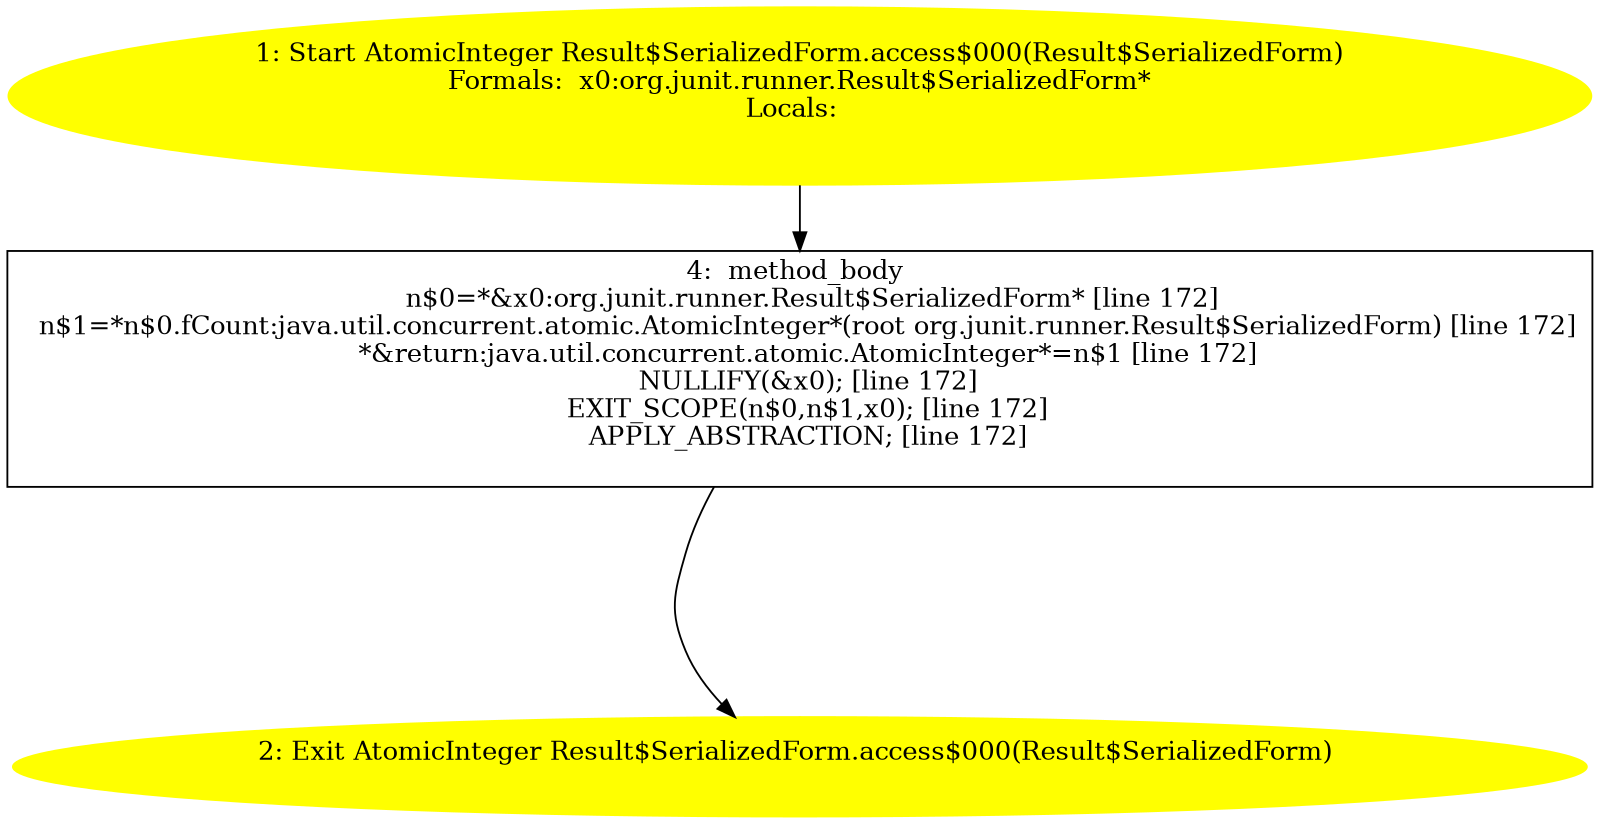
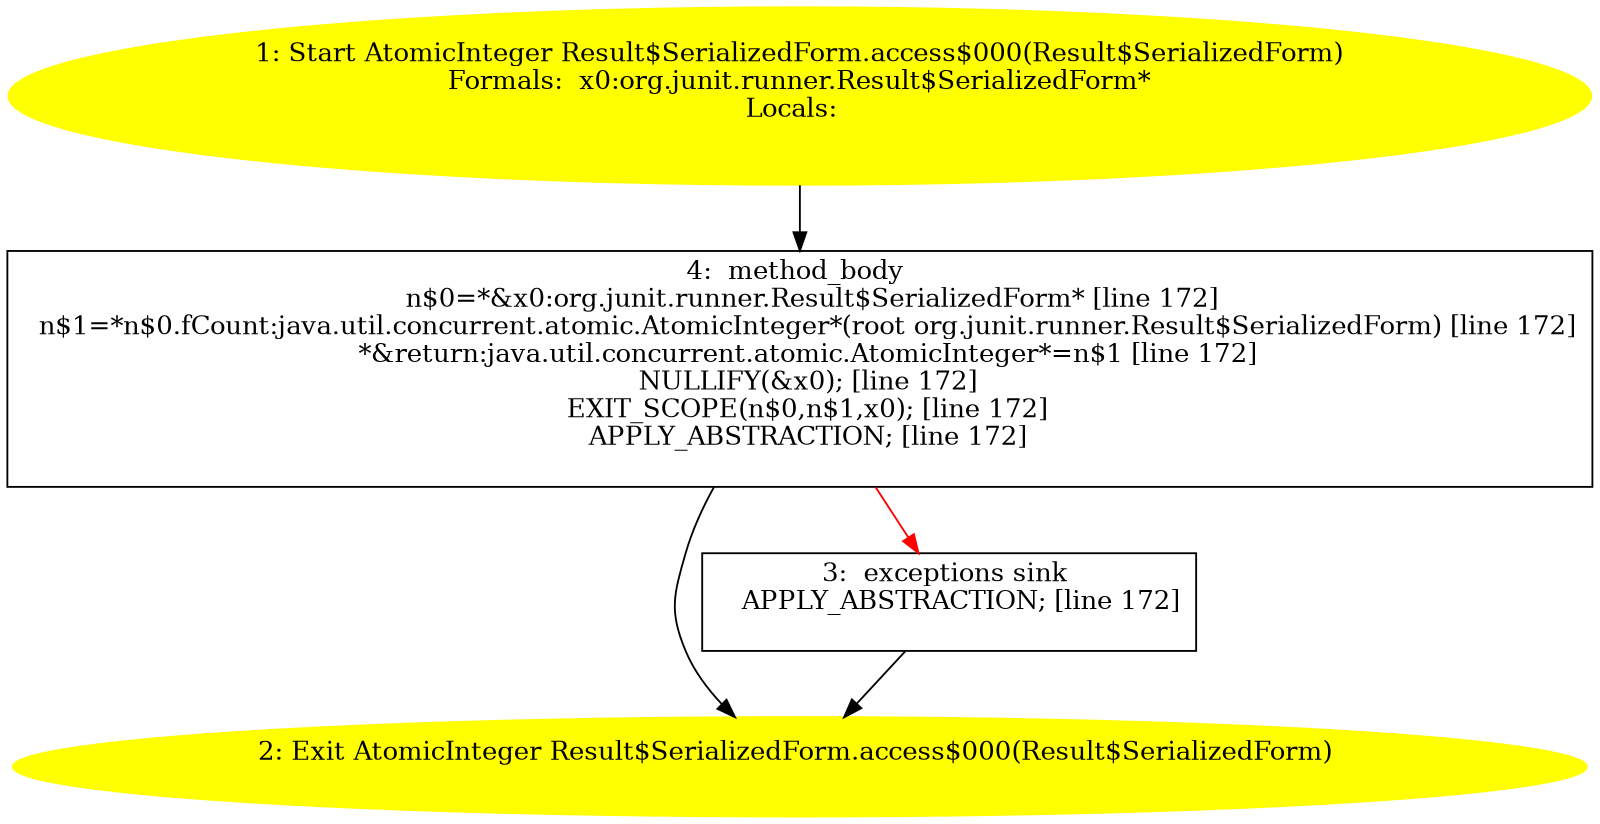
node "3:  exceptions sink APPLY_ABSTRACTION; [line 172]": added
